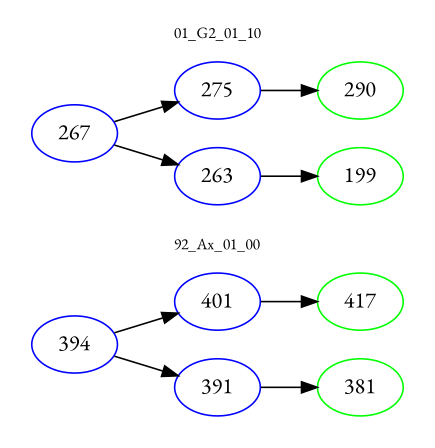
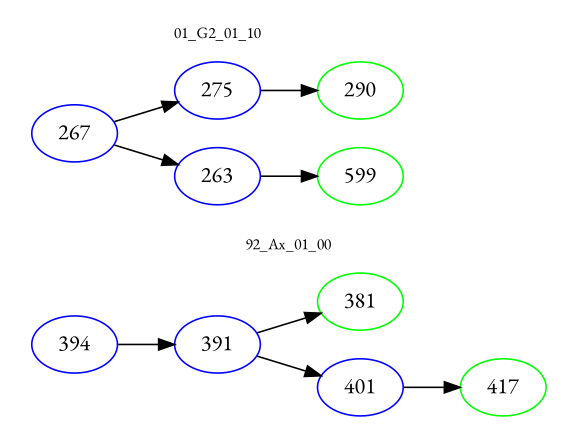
node "199": label "199" -> "599"
edge "394" -> "401": now "391" -> "401"
